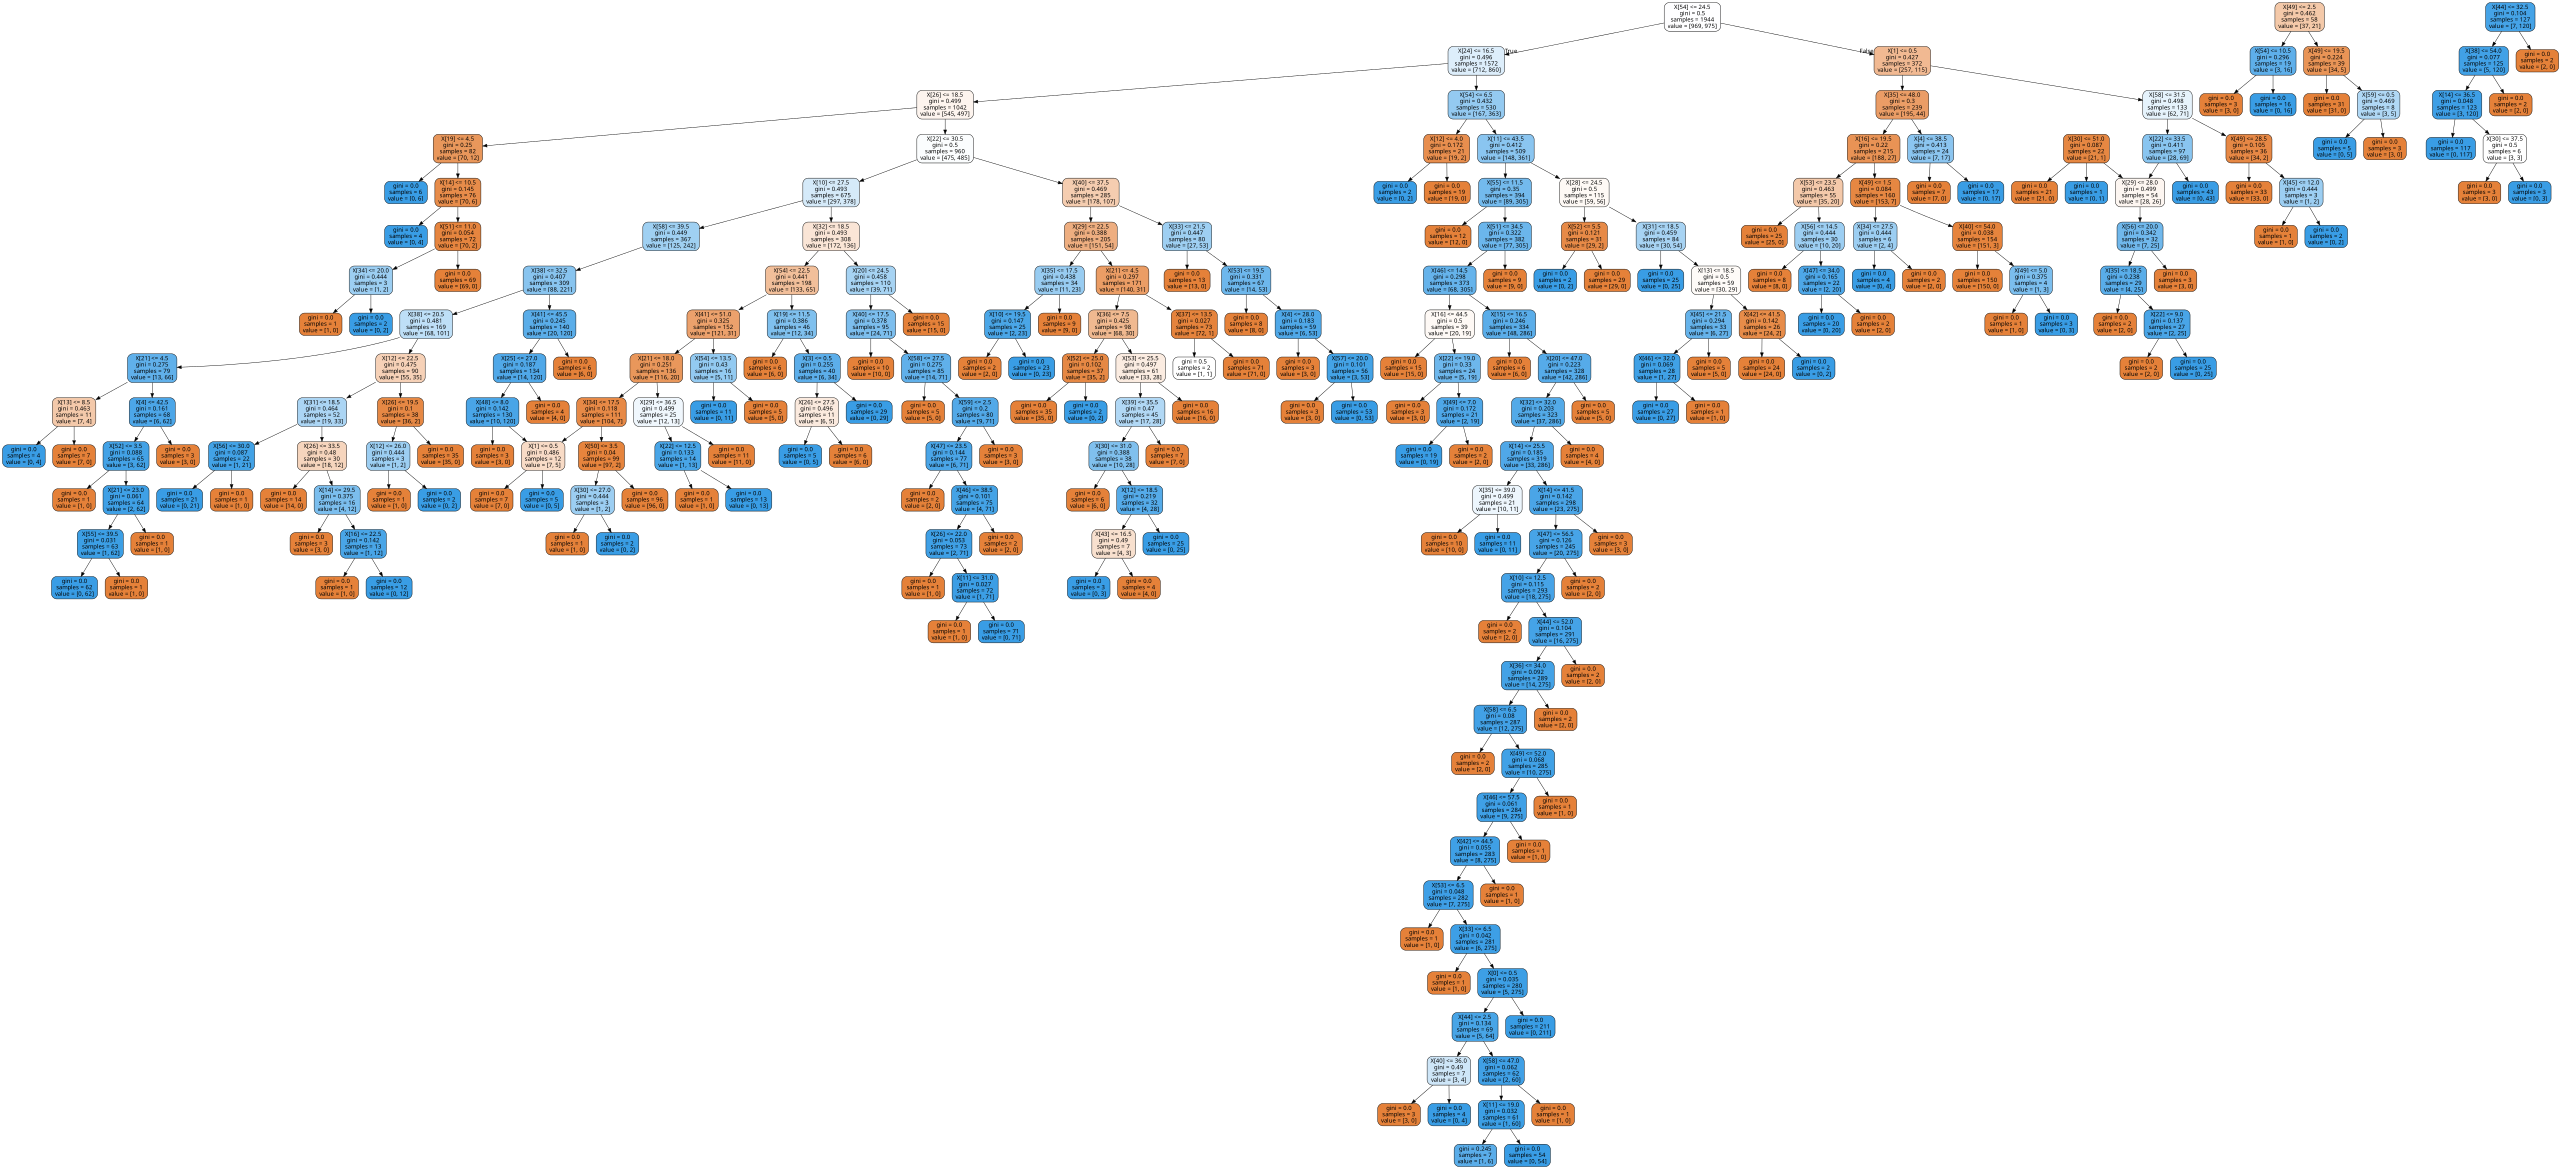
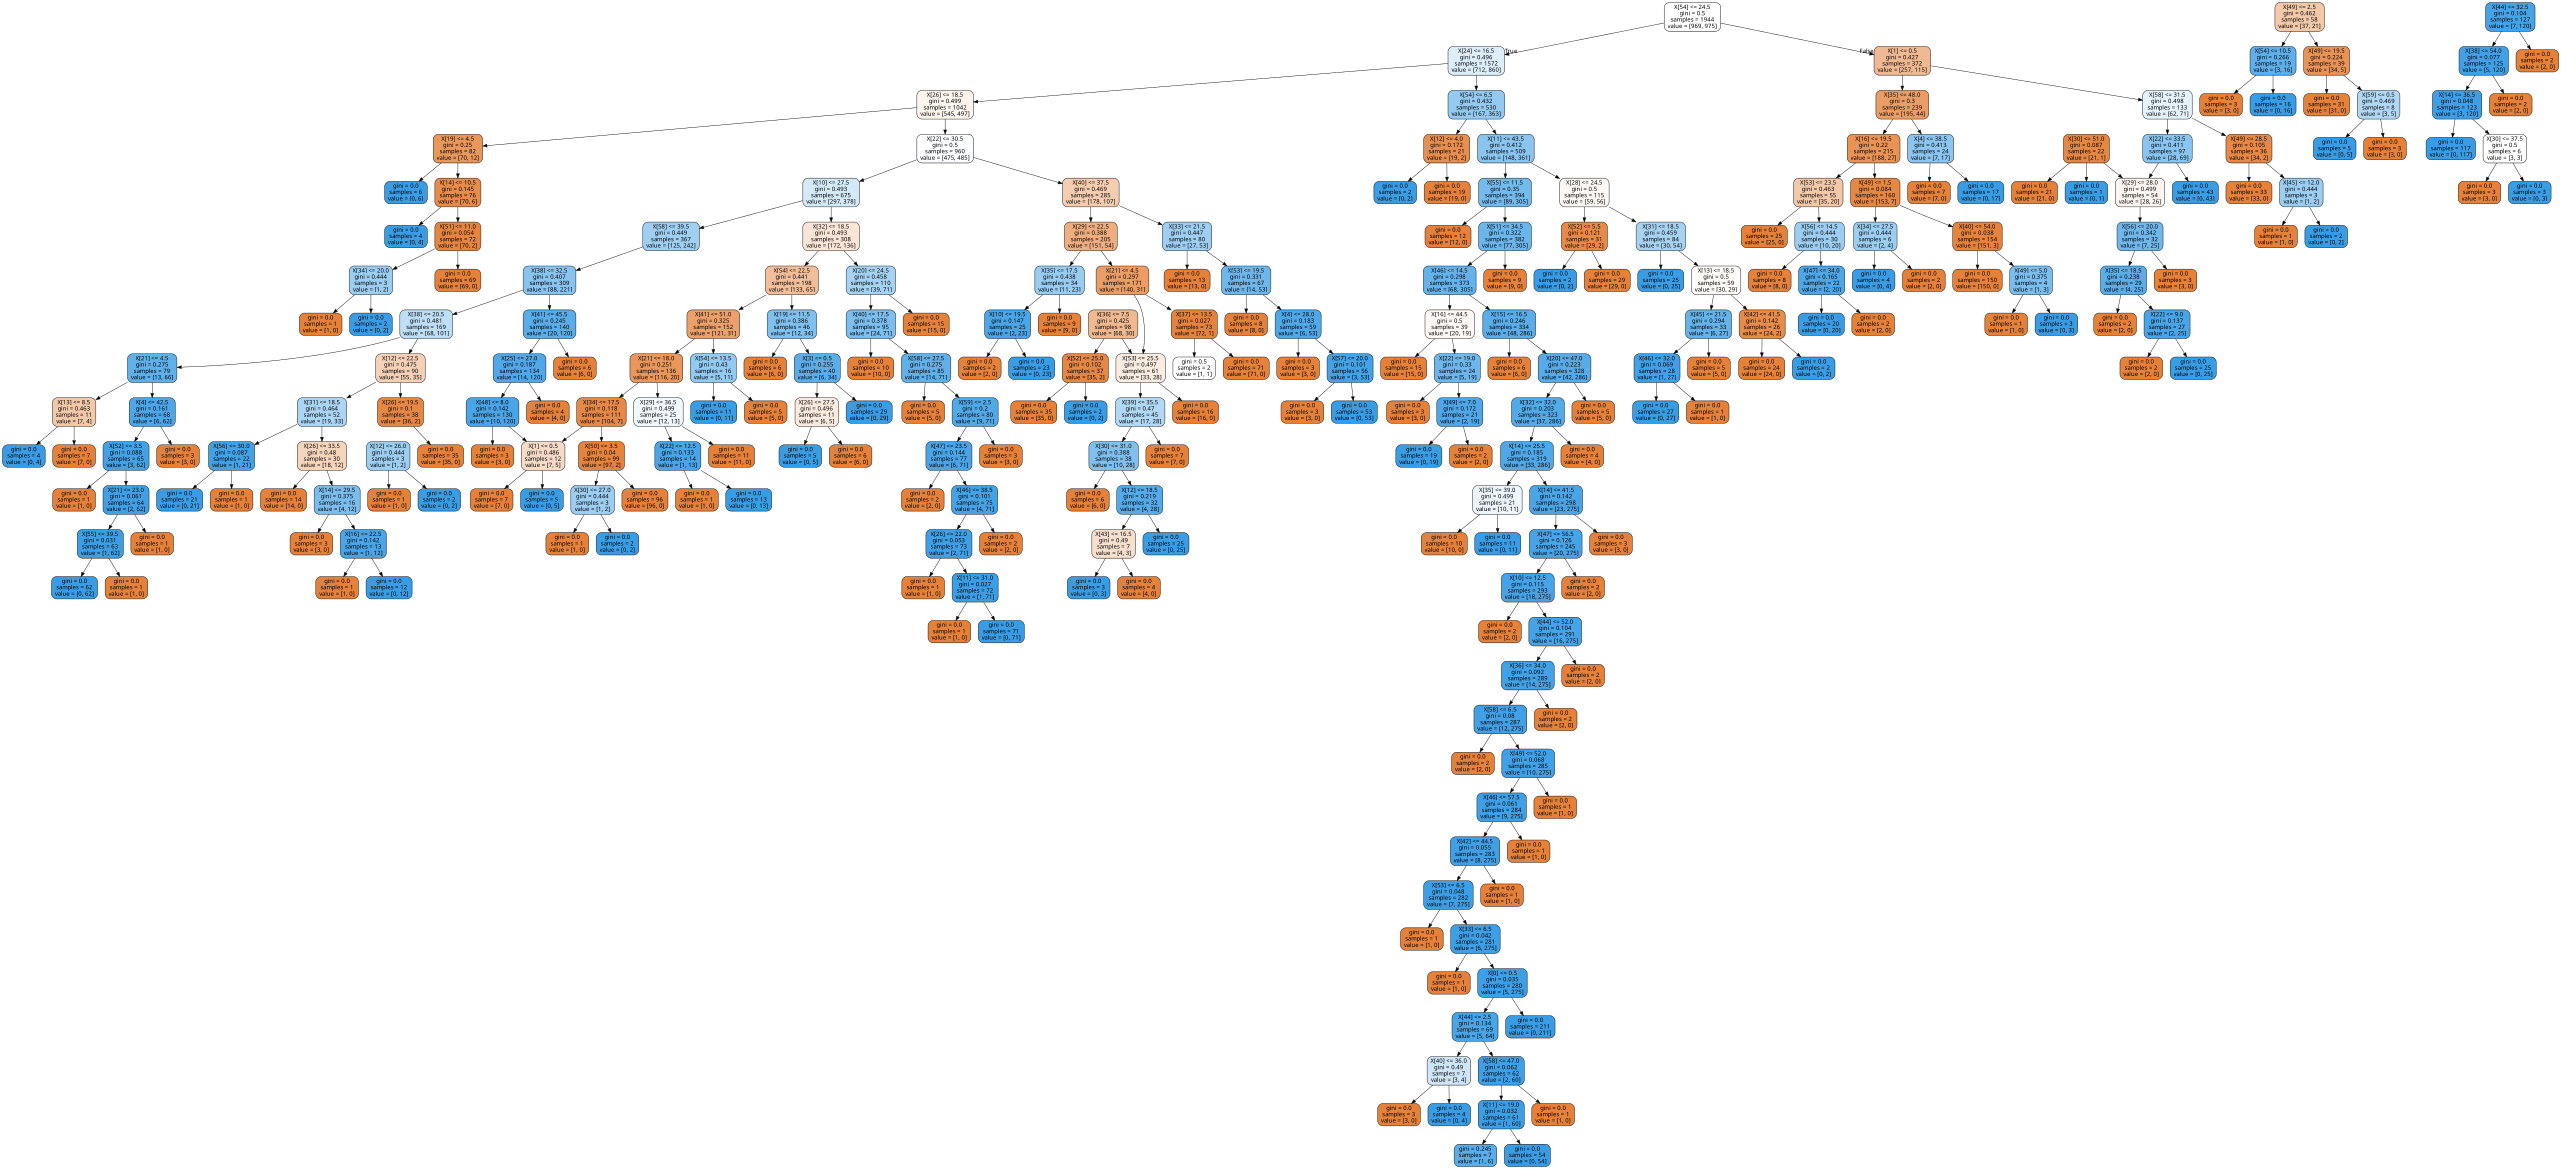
node "X[54] <= 10.5 gini = 0.296 samples = 19 value = [3, 16]": label "X[54] <= 10.5 gini = 0.296 samples = 19 value = [3, 16]" -> "X[54] <= 10.5 gini = 0.266 samples = 19 value = [3, 16]"
edge "X[21] <= 4.5 gini = 0.297 samples = 171 value = [140, 31]" -> "X[36] <= 7.5 gini = 0.425 samples = 98 value = [68, 30]": now "X[21] <= 4.5 gini = 0.297 samples = 171 value = [140, 31]" -> "X[53] <= 25.5 gini = 0.497 samples = 61 value = [33, 28]"
edge "X[26] <= 19.5 gini = 0.1 samples = 38 value = [36, 2]" -> "X[12] <= 26.0 gini = 0.444 samples = 3 value = [1, 2]": removed
